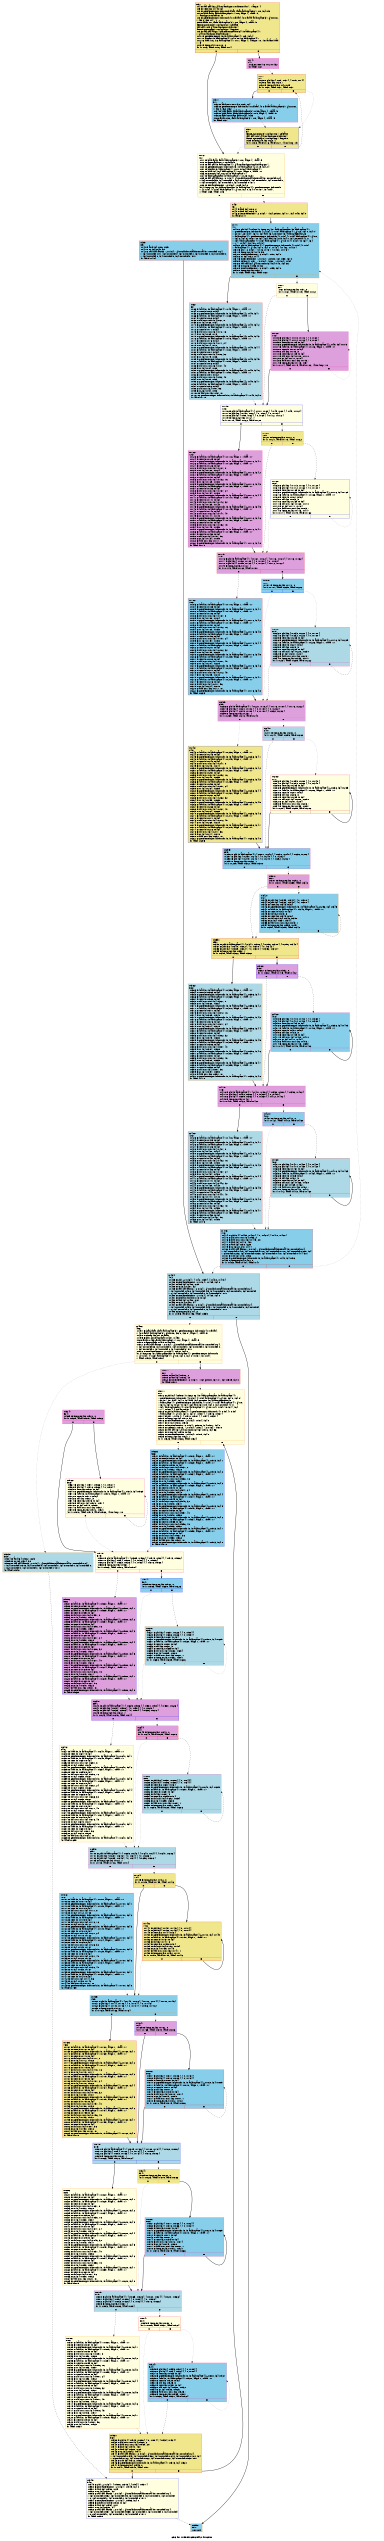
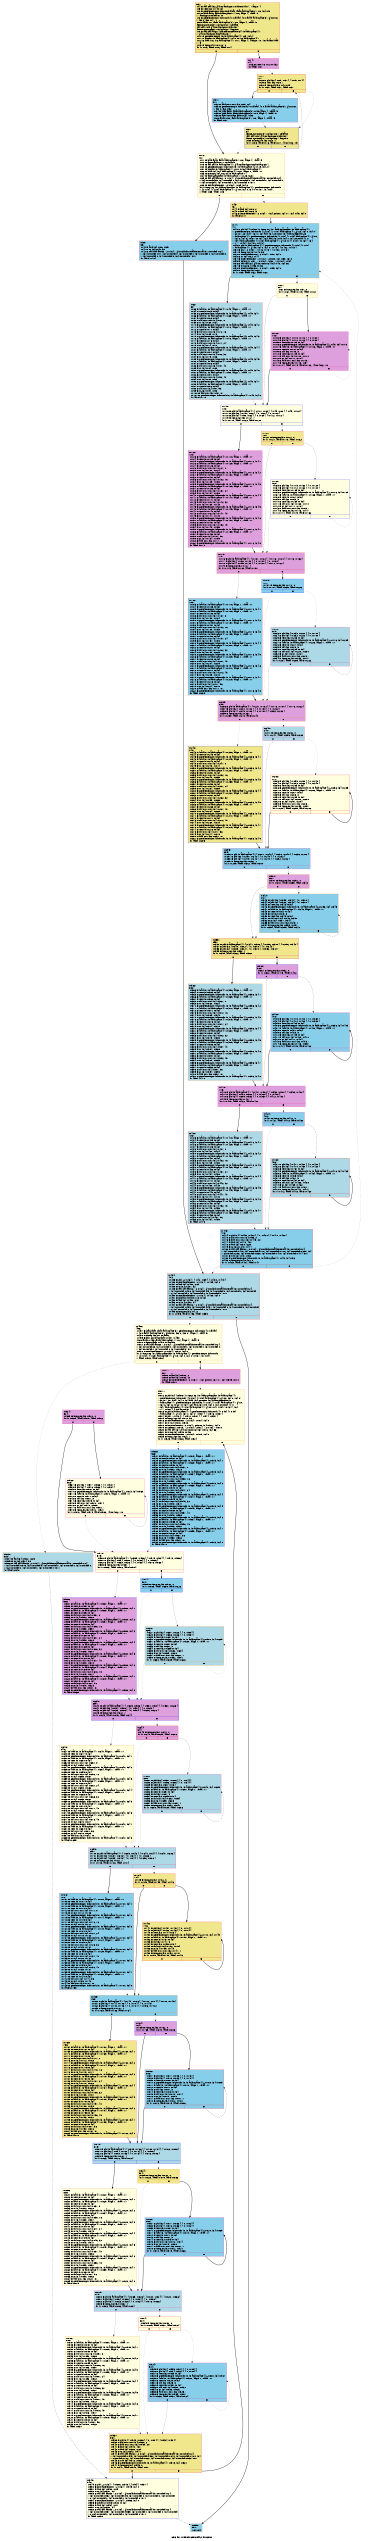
edge "%16:" -> "%39:": added
edge "%699:" -> "%706:": added
